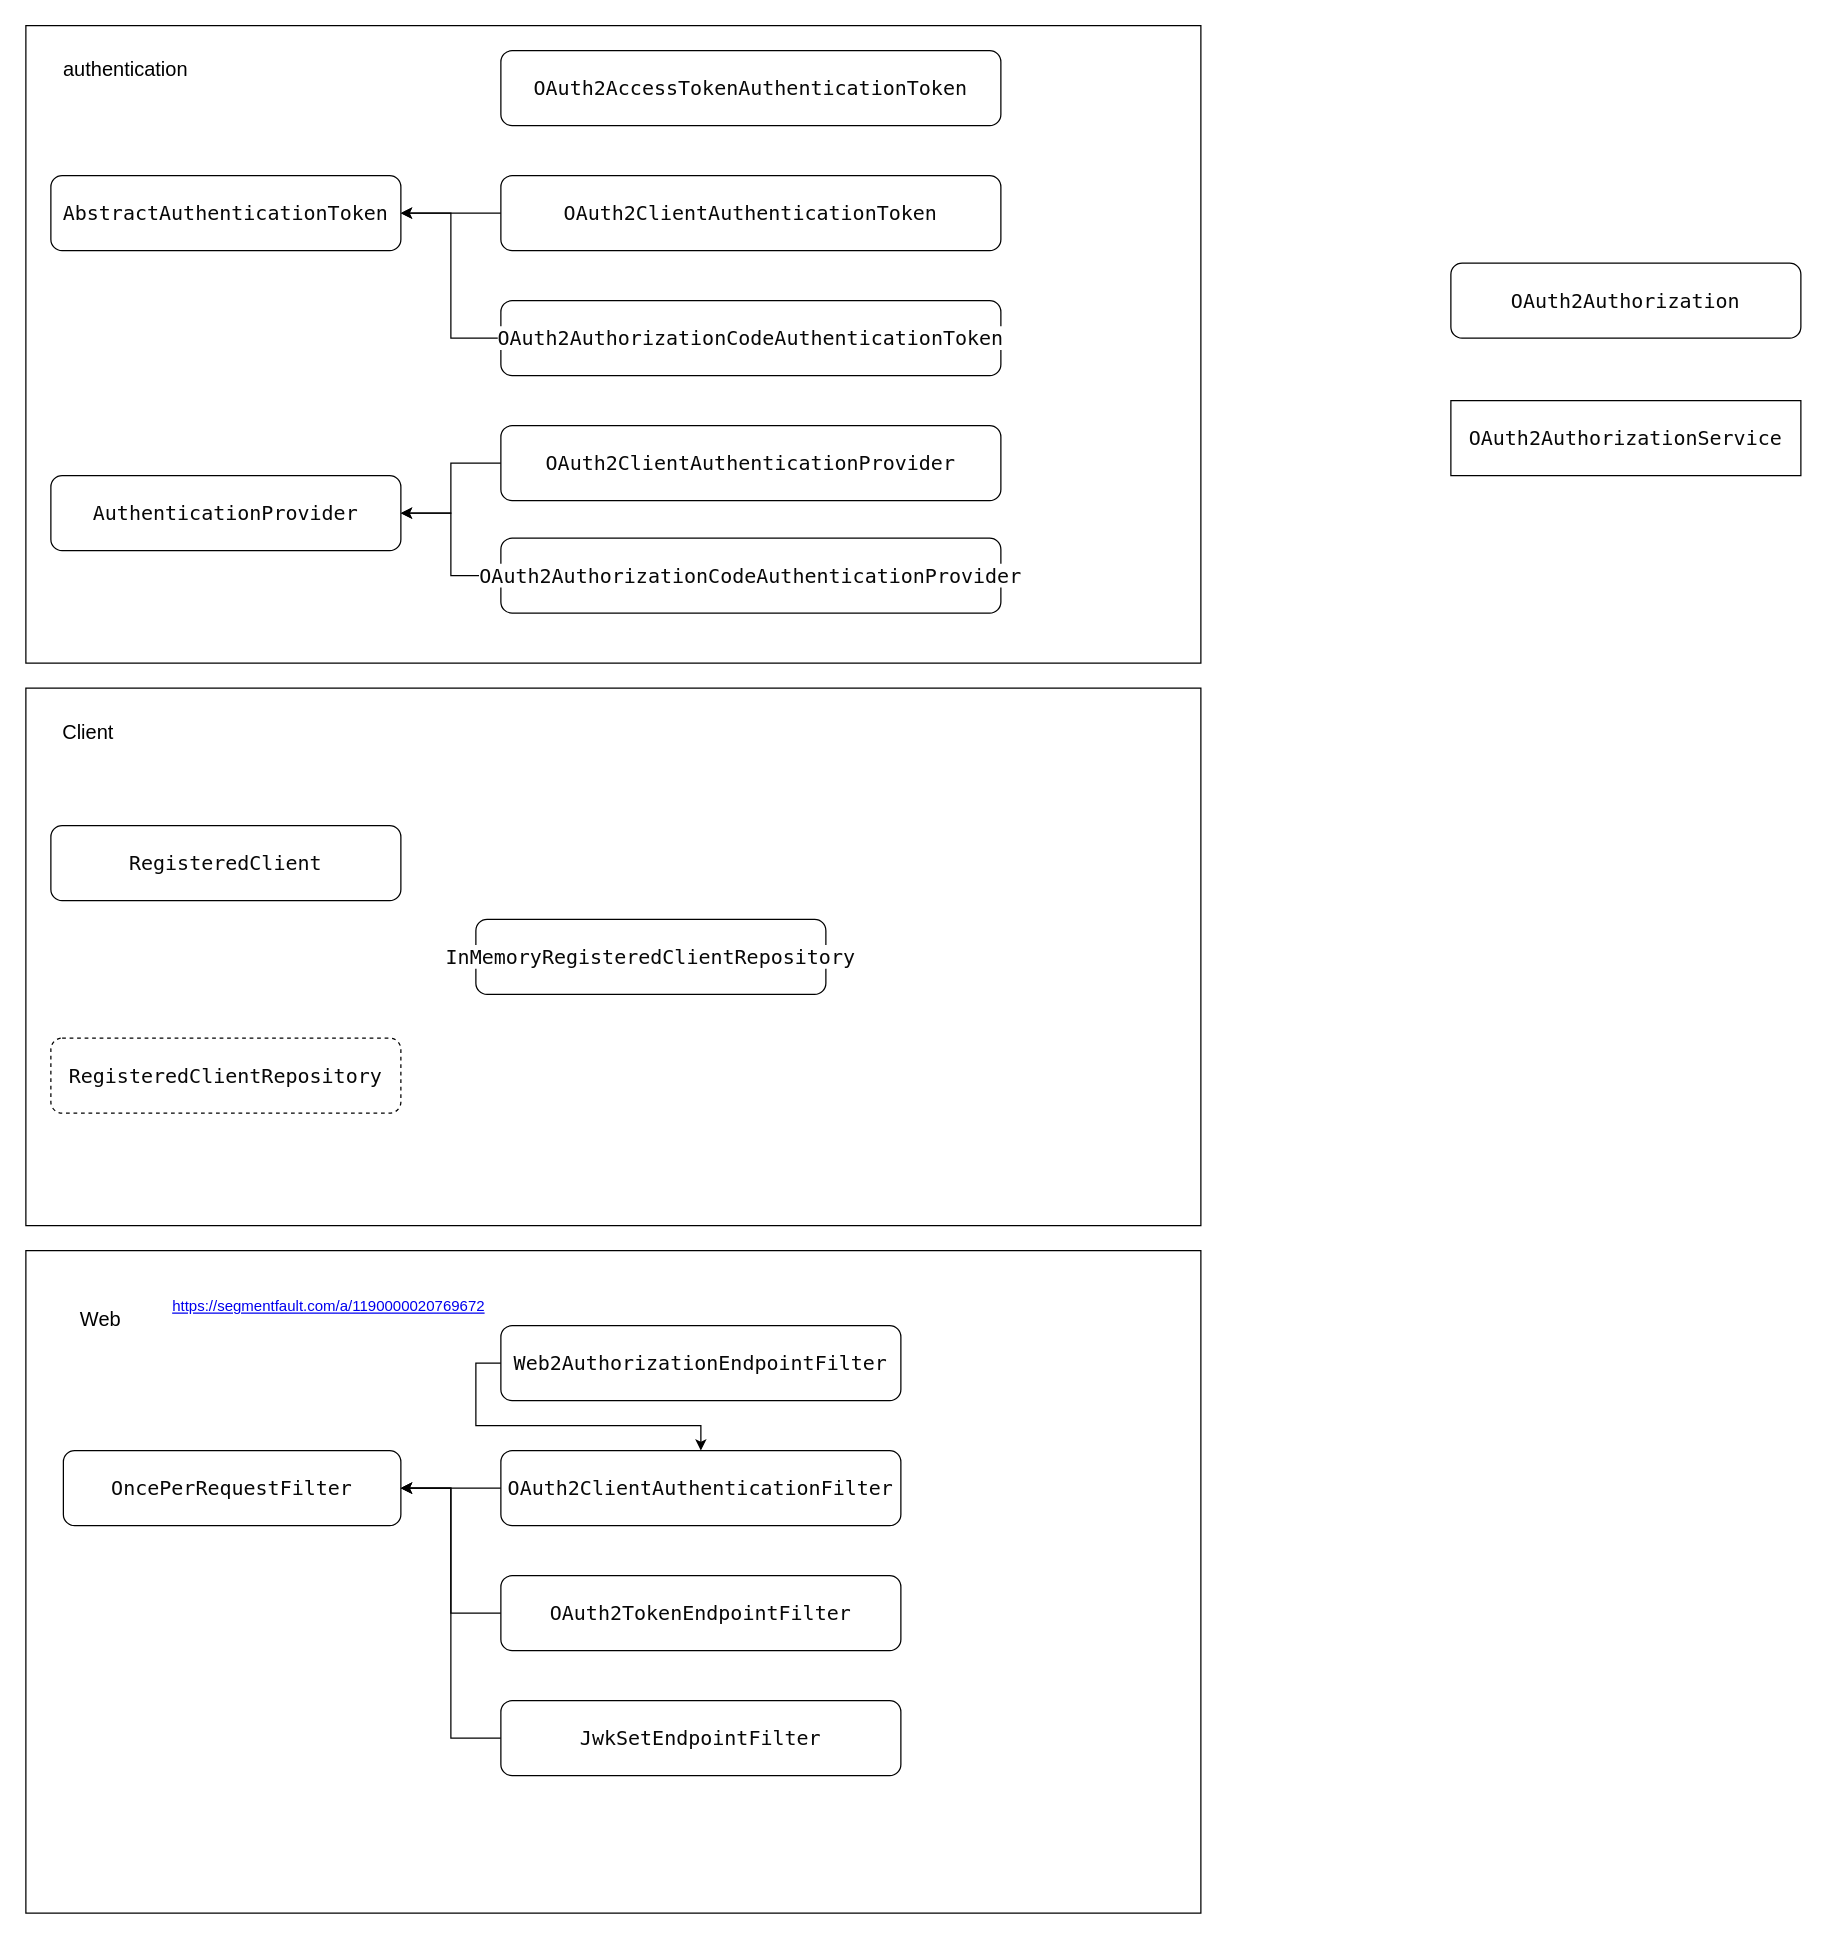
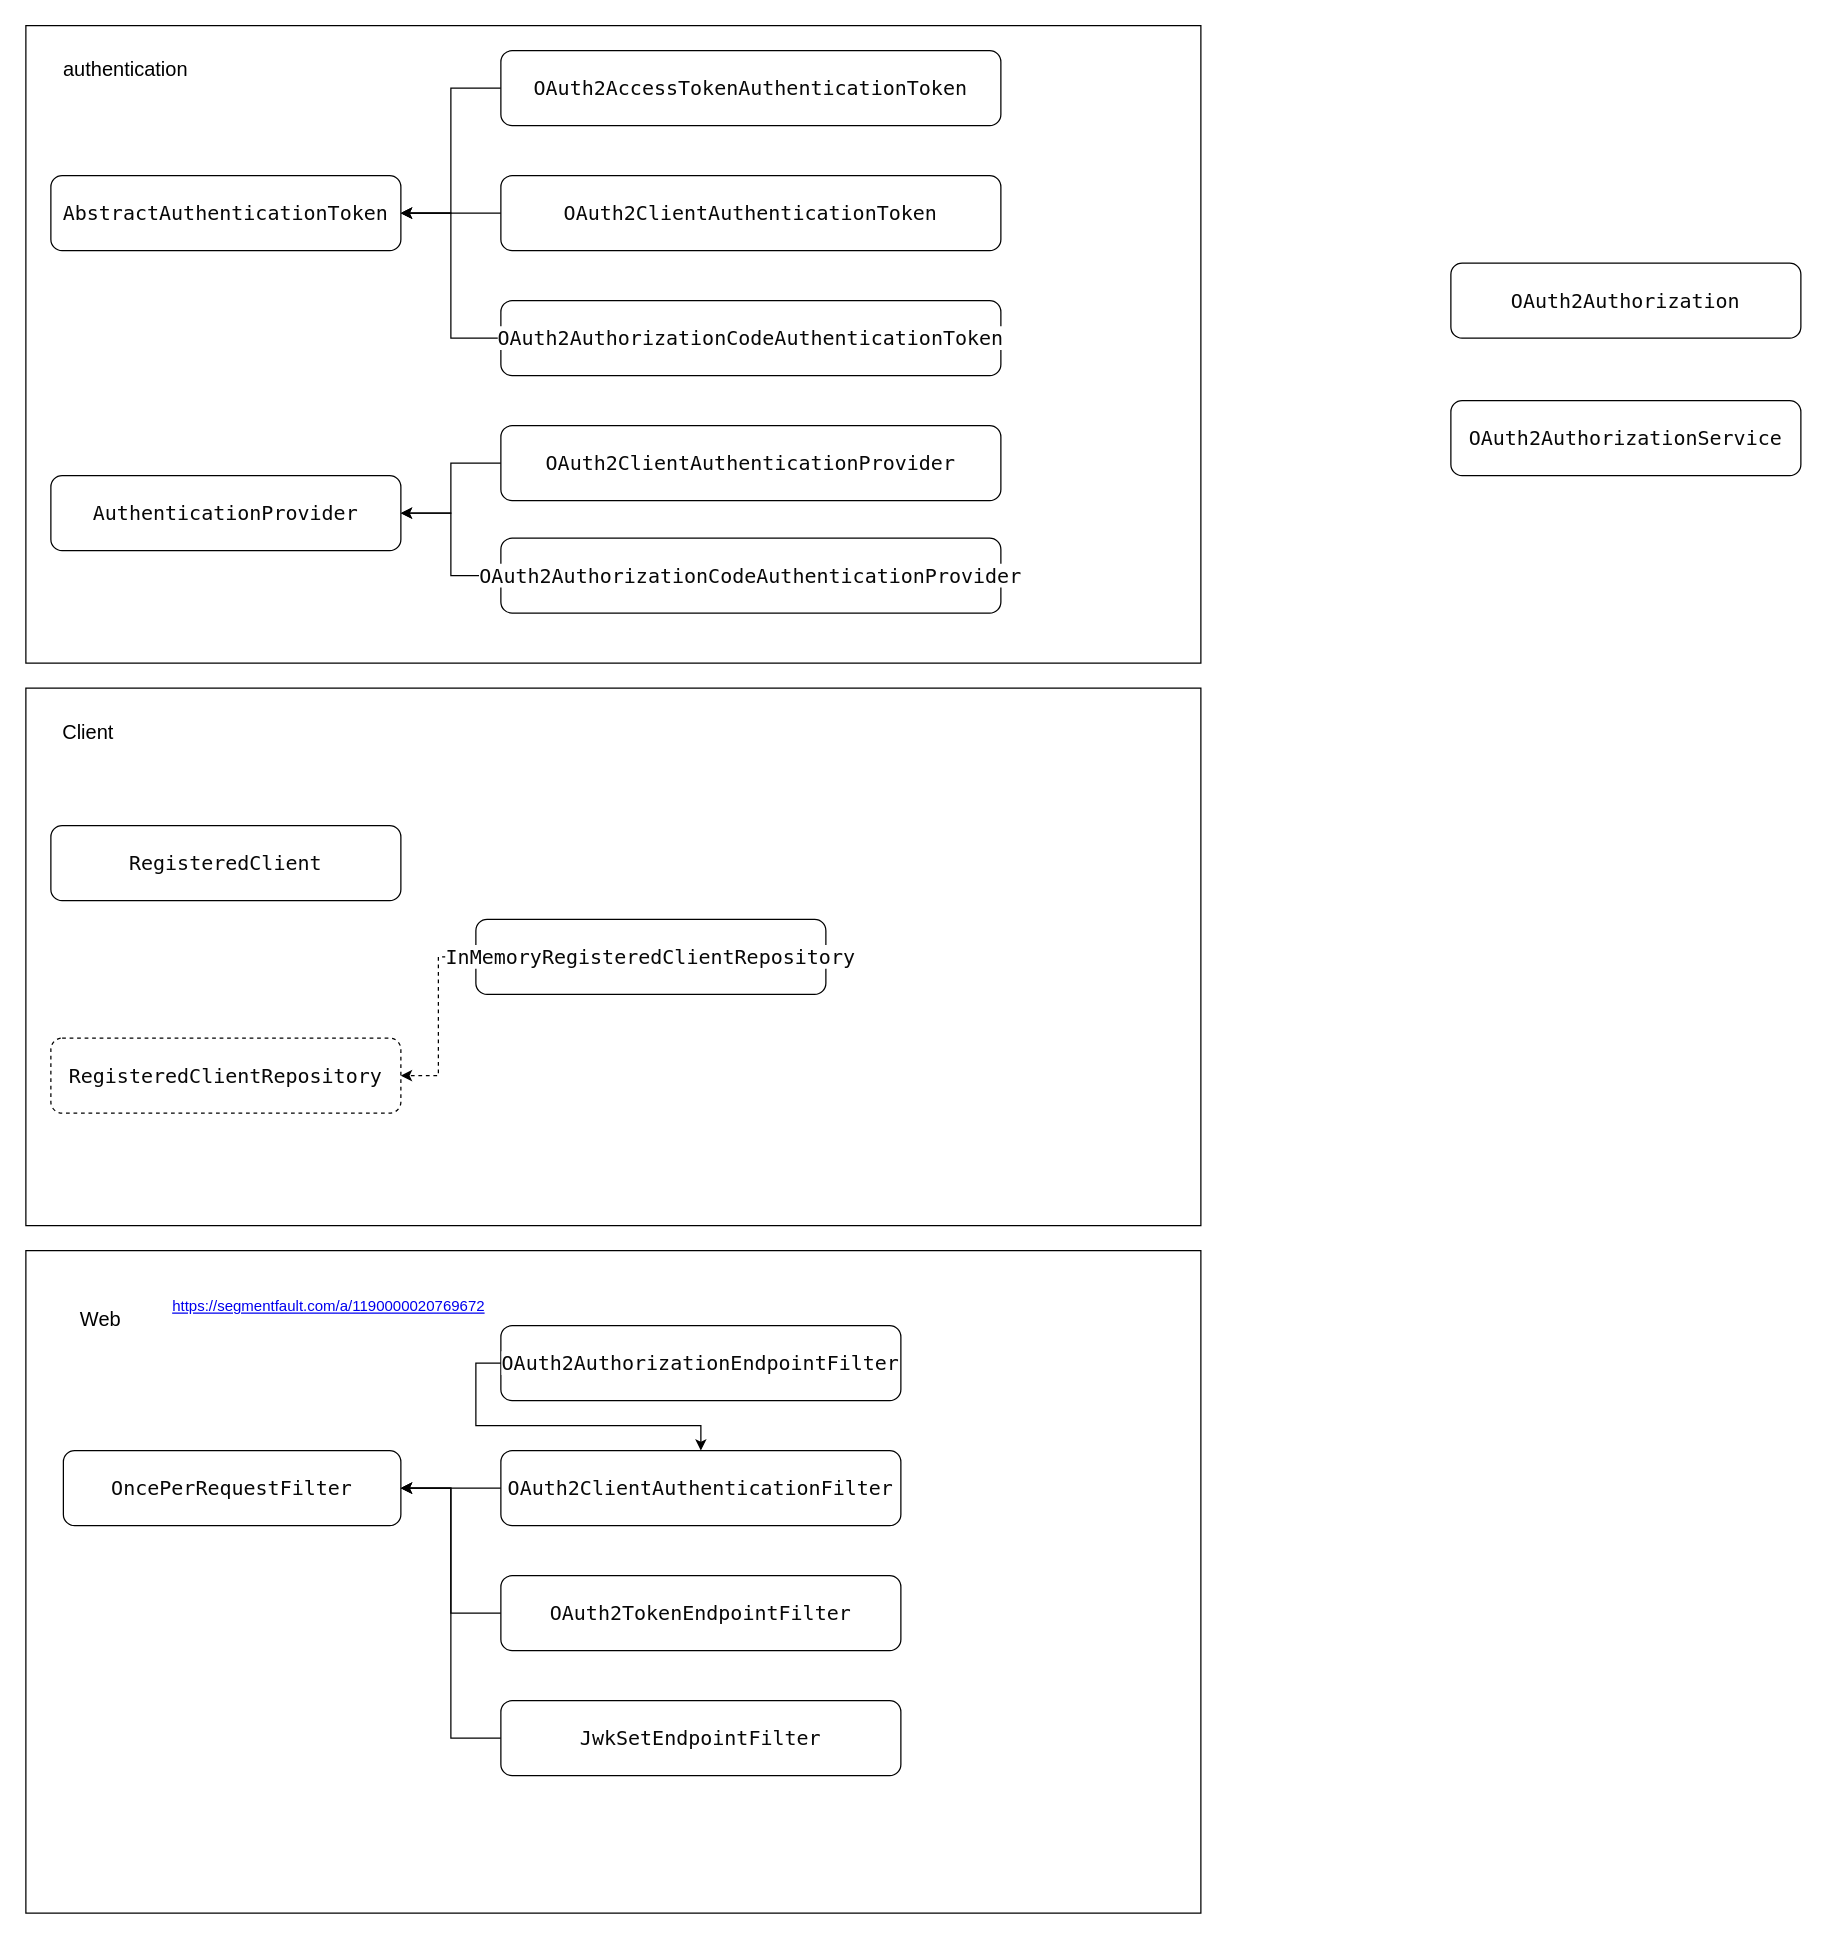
edge "OAuth2AccessTokenAuthenticationToken" -> "AbstractAuthenticationToken": added
node "OAuth2AuthorizationService": shape rectangle -> rounded rectangle
edge "InMemoryRegisteredClientRepository" -> "RegisteredClientRepository": added
node "Web2AuthorizationEndpointFilter": label "Web2AuthorizationEndpointFilter" -> "OAuth2AuthorizationEndpointFilter"
